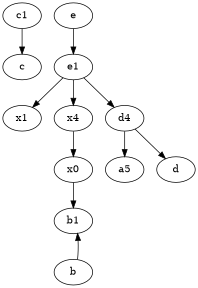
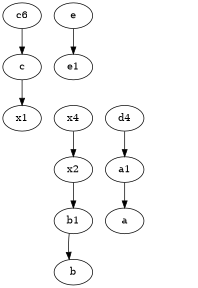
node "c1": label "c1" -> "c6"
edge "e1" -> "x4": removed
edge "e1" -> "x1": now "c" -> "x1"
edge "e1" -> "d4": removed
node "x0": label "x0" -> "x2"
node "a5": label "a5" -> "a1"
node "d": removed
node "a": added
edge "b" -> "b1": reversed
